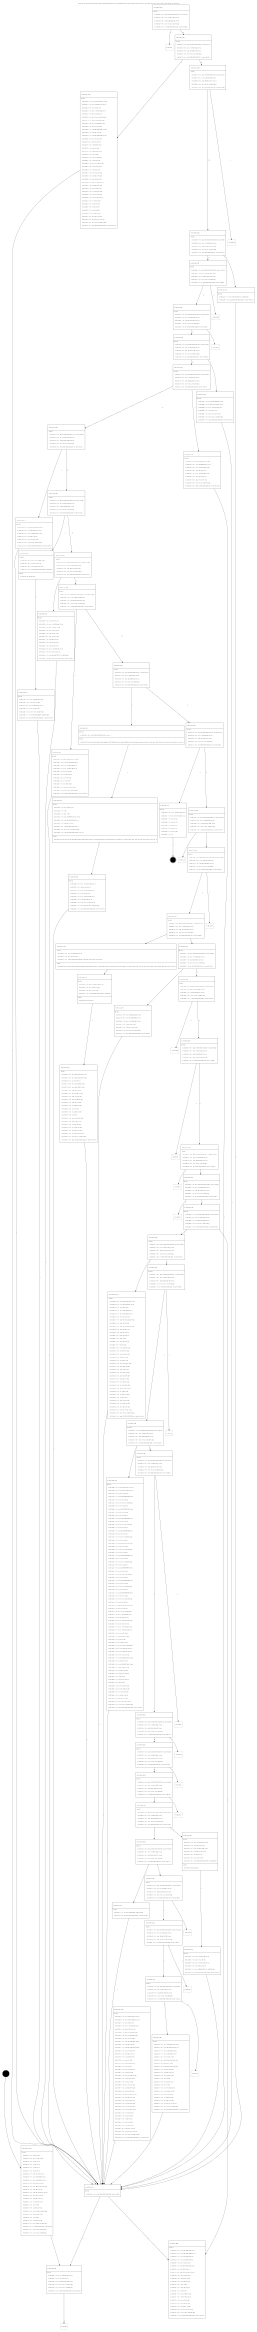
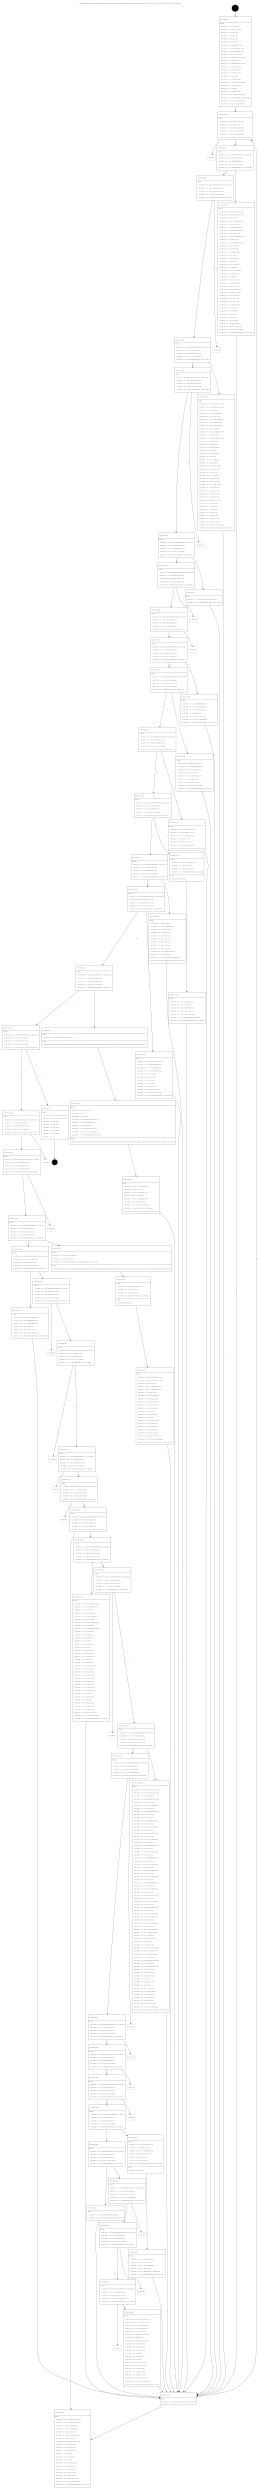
node "0x401626 [28]": added
